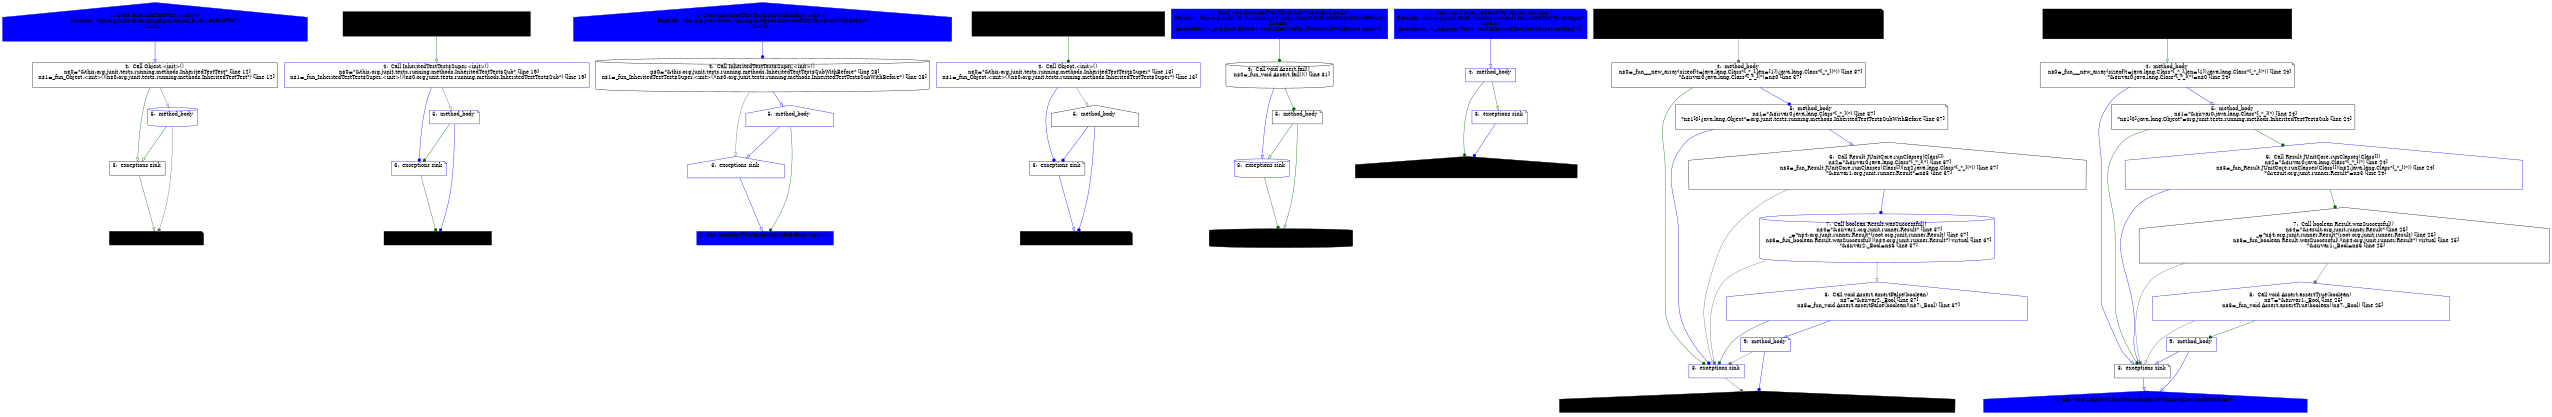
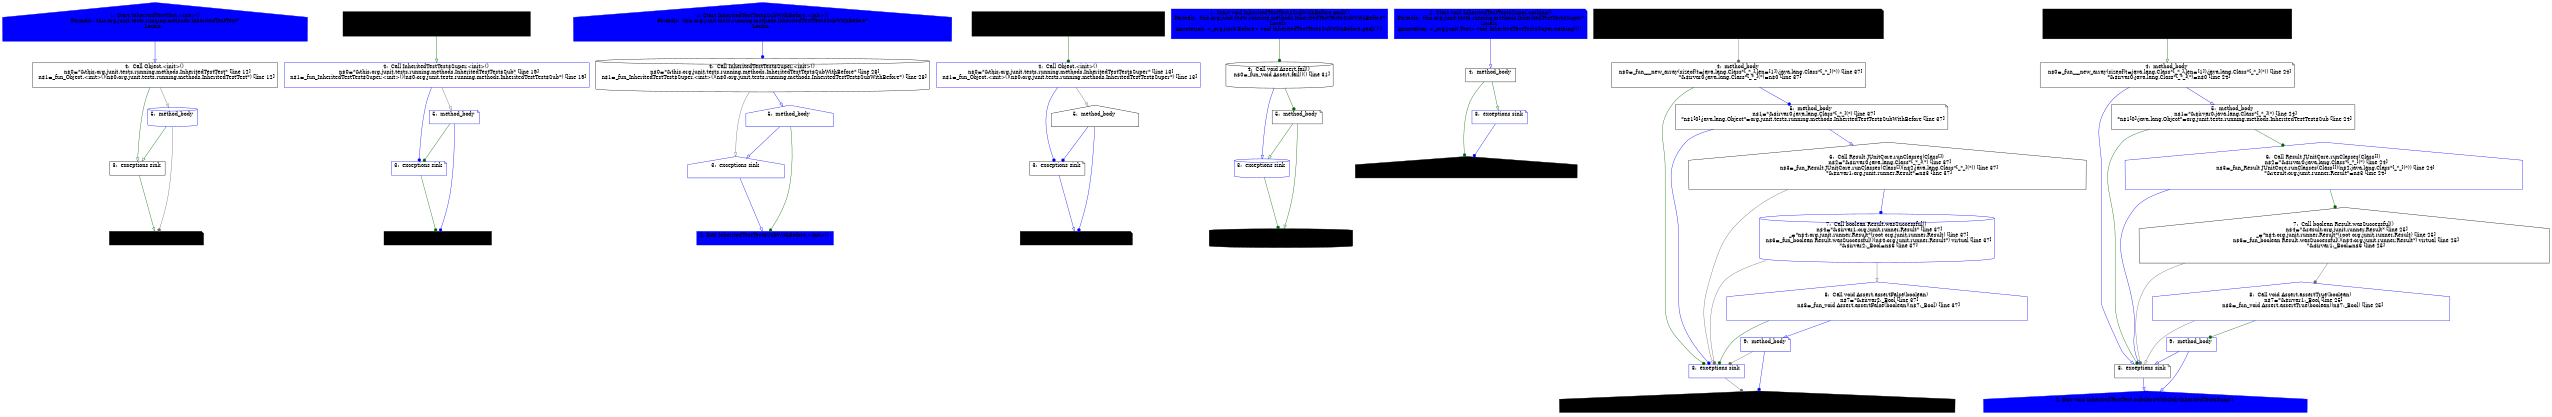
node "4:  method_body": color blue -> black
